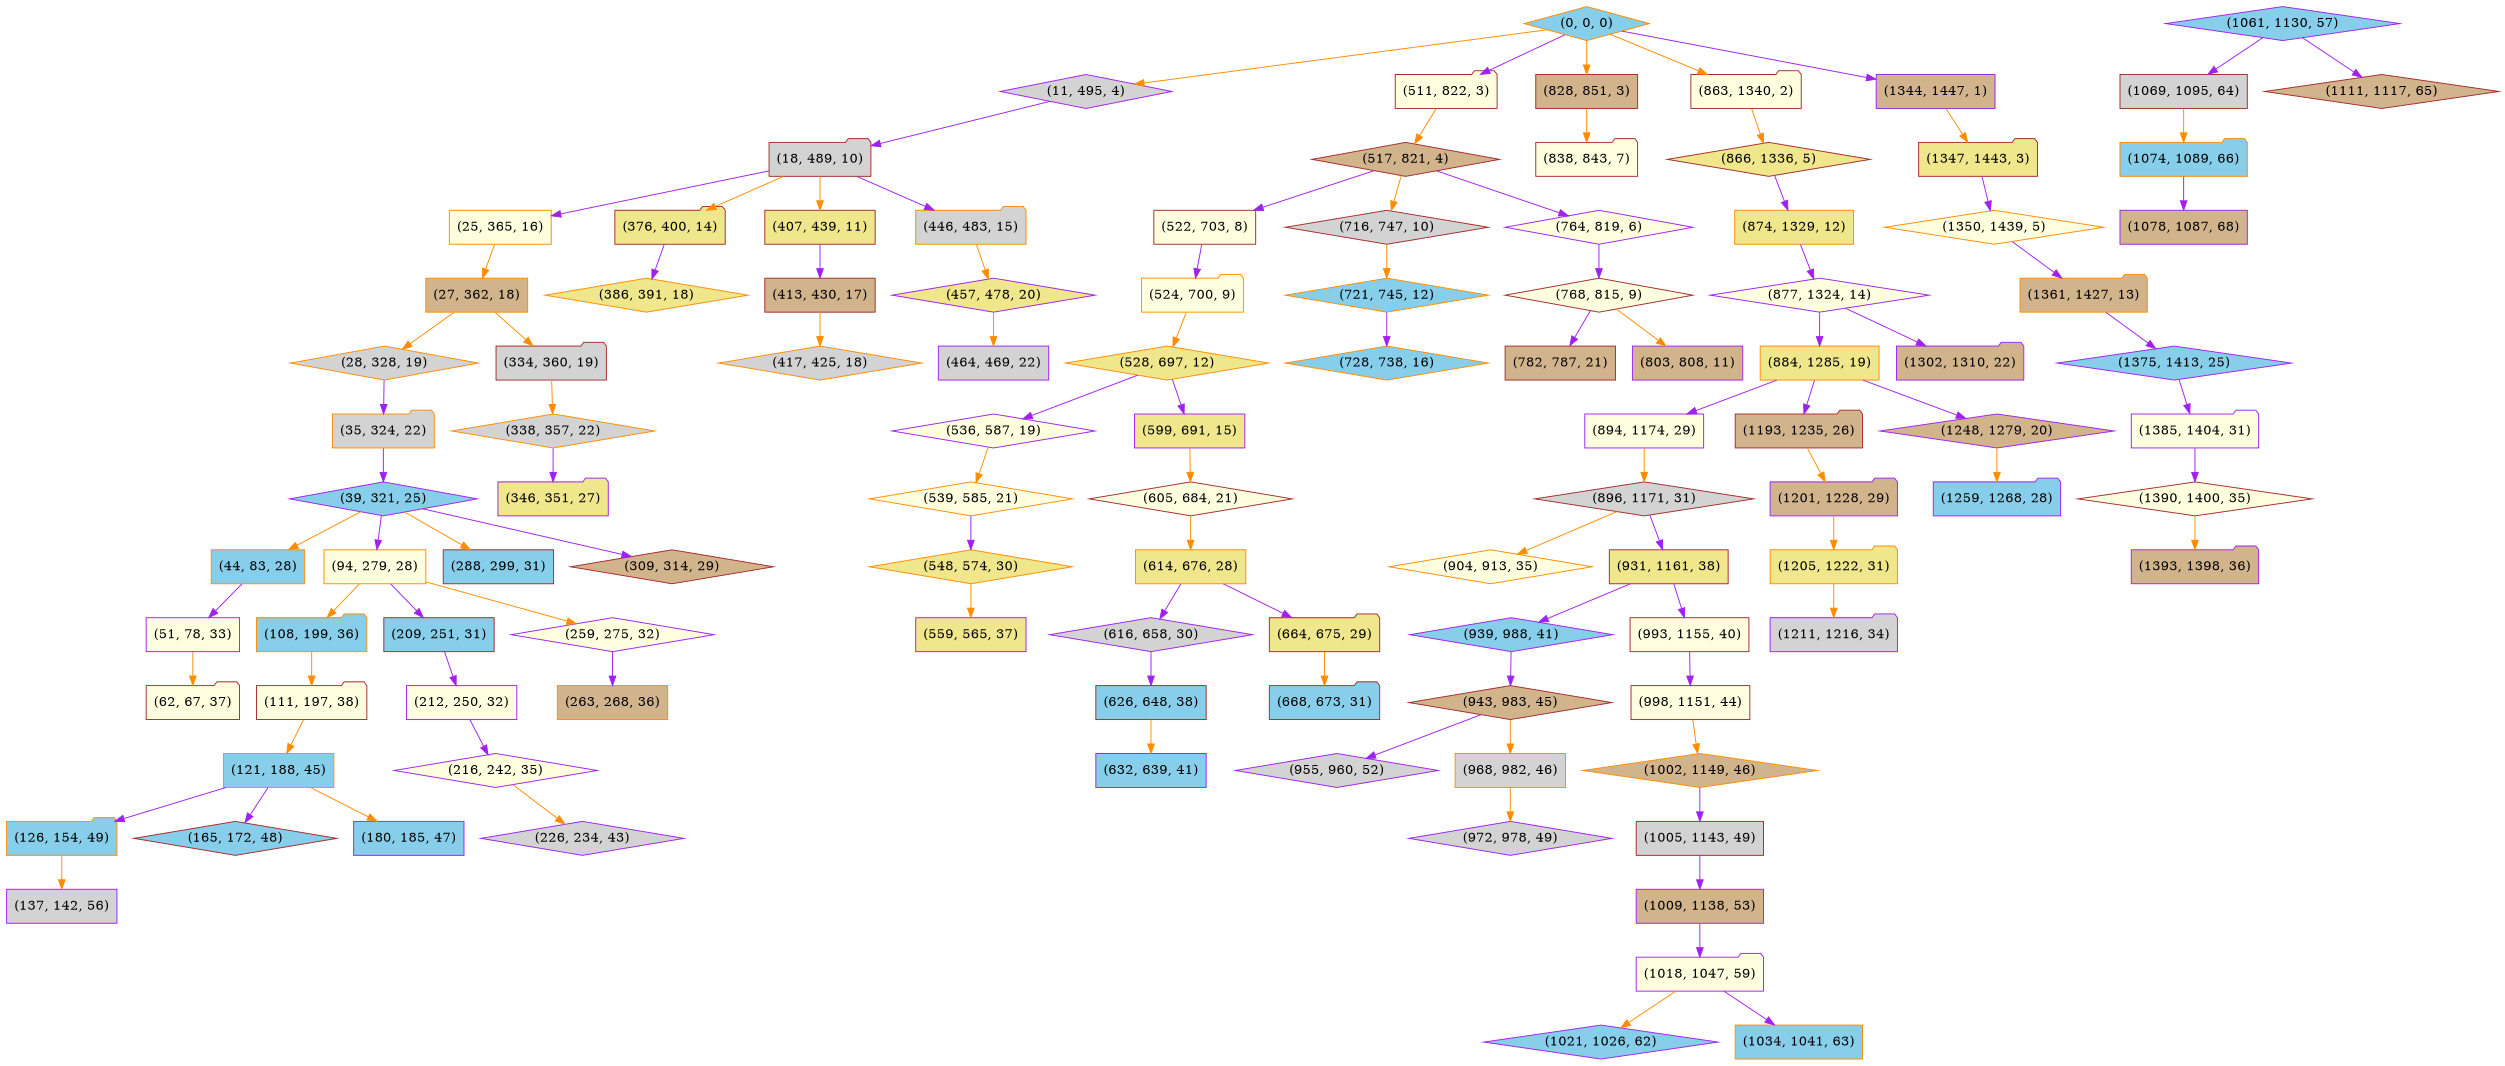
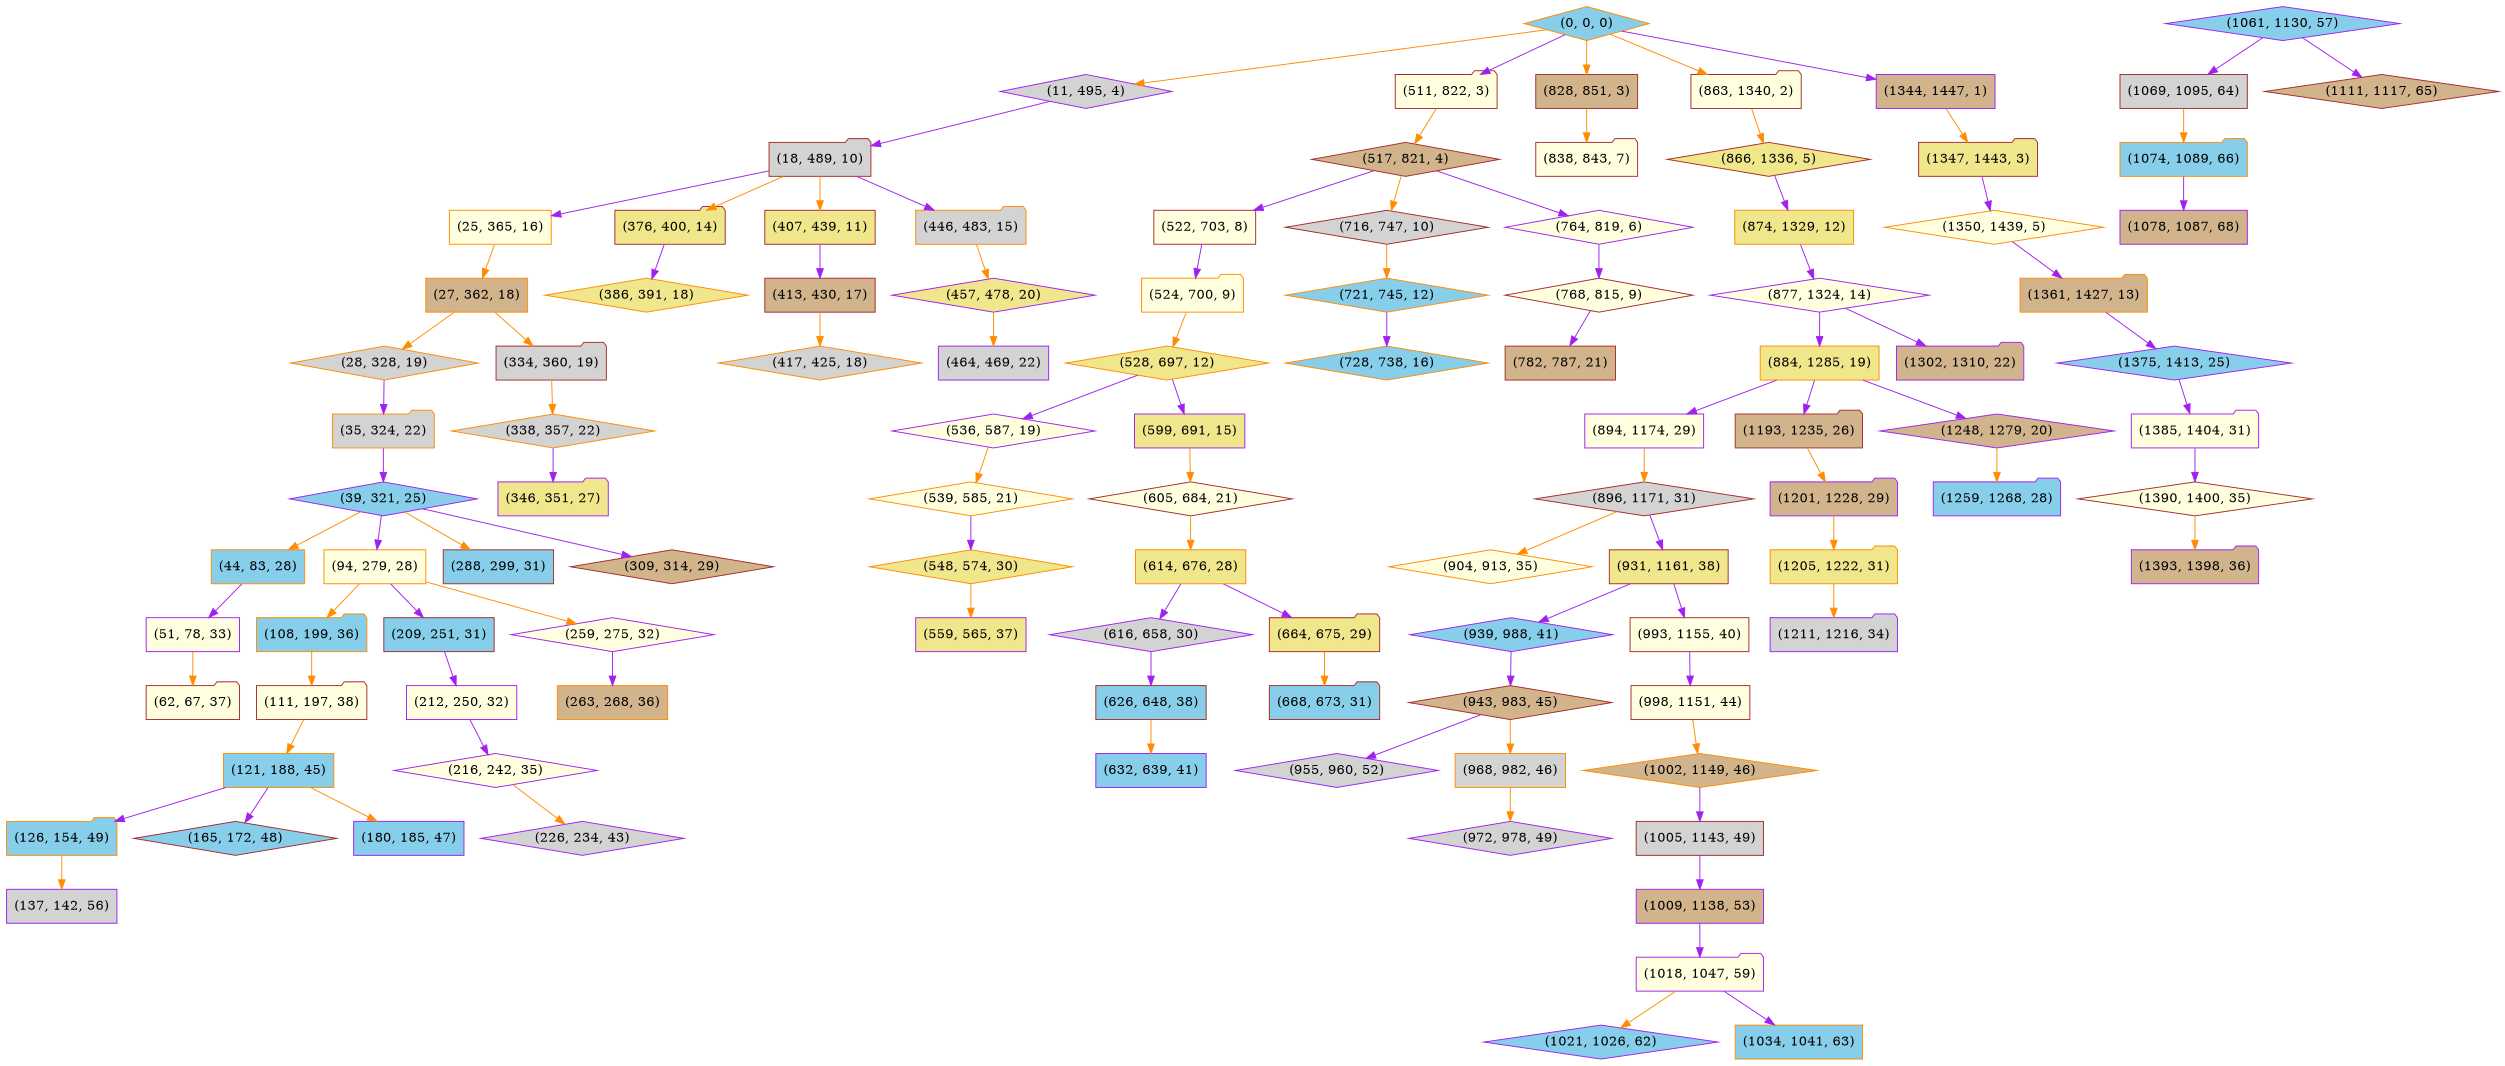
node "(803, 808, 11)": removed
